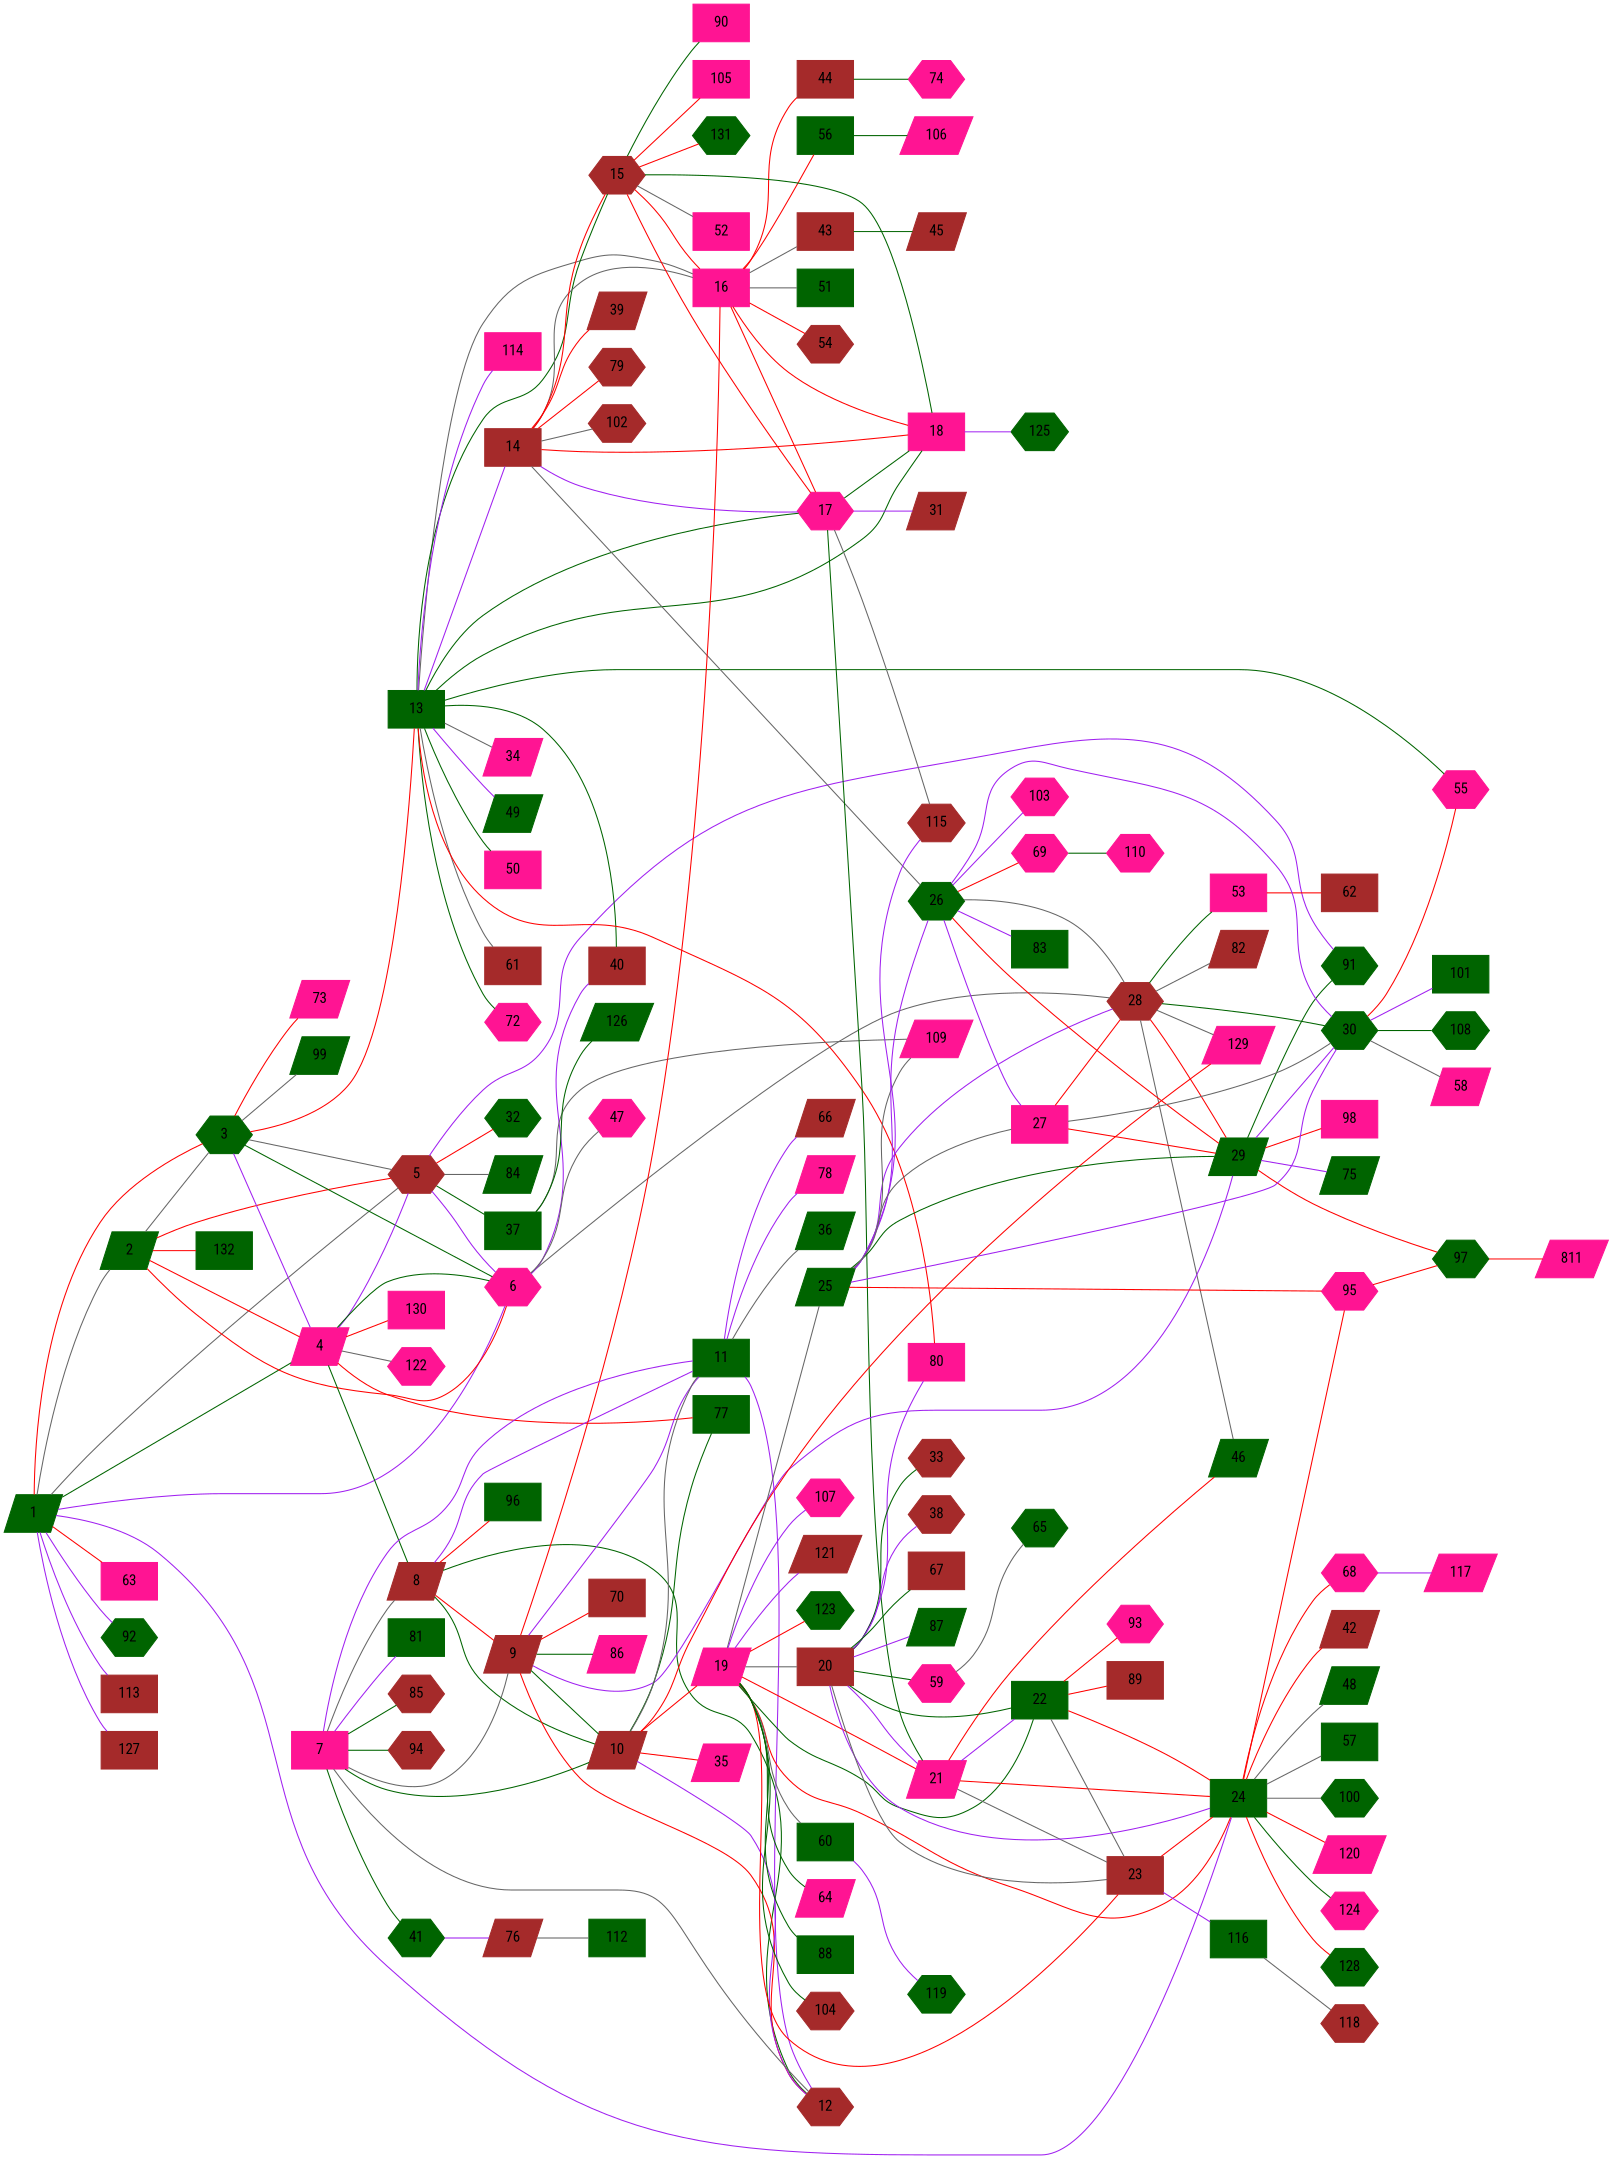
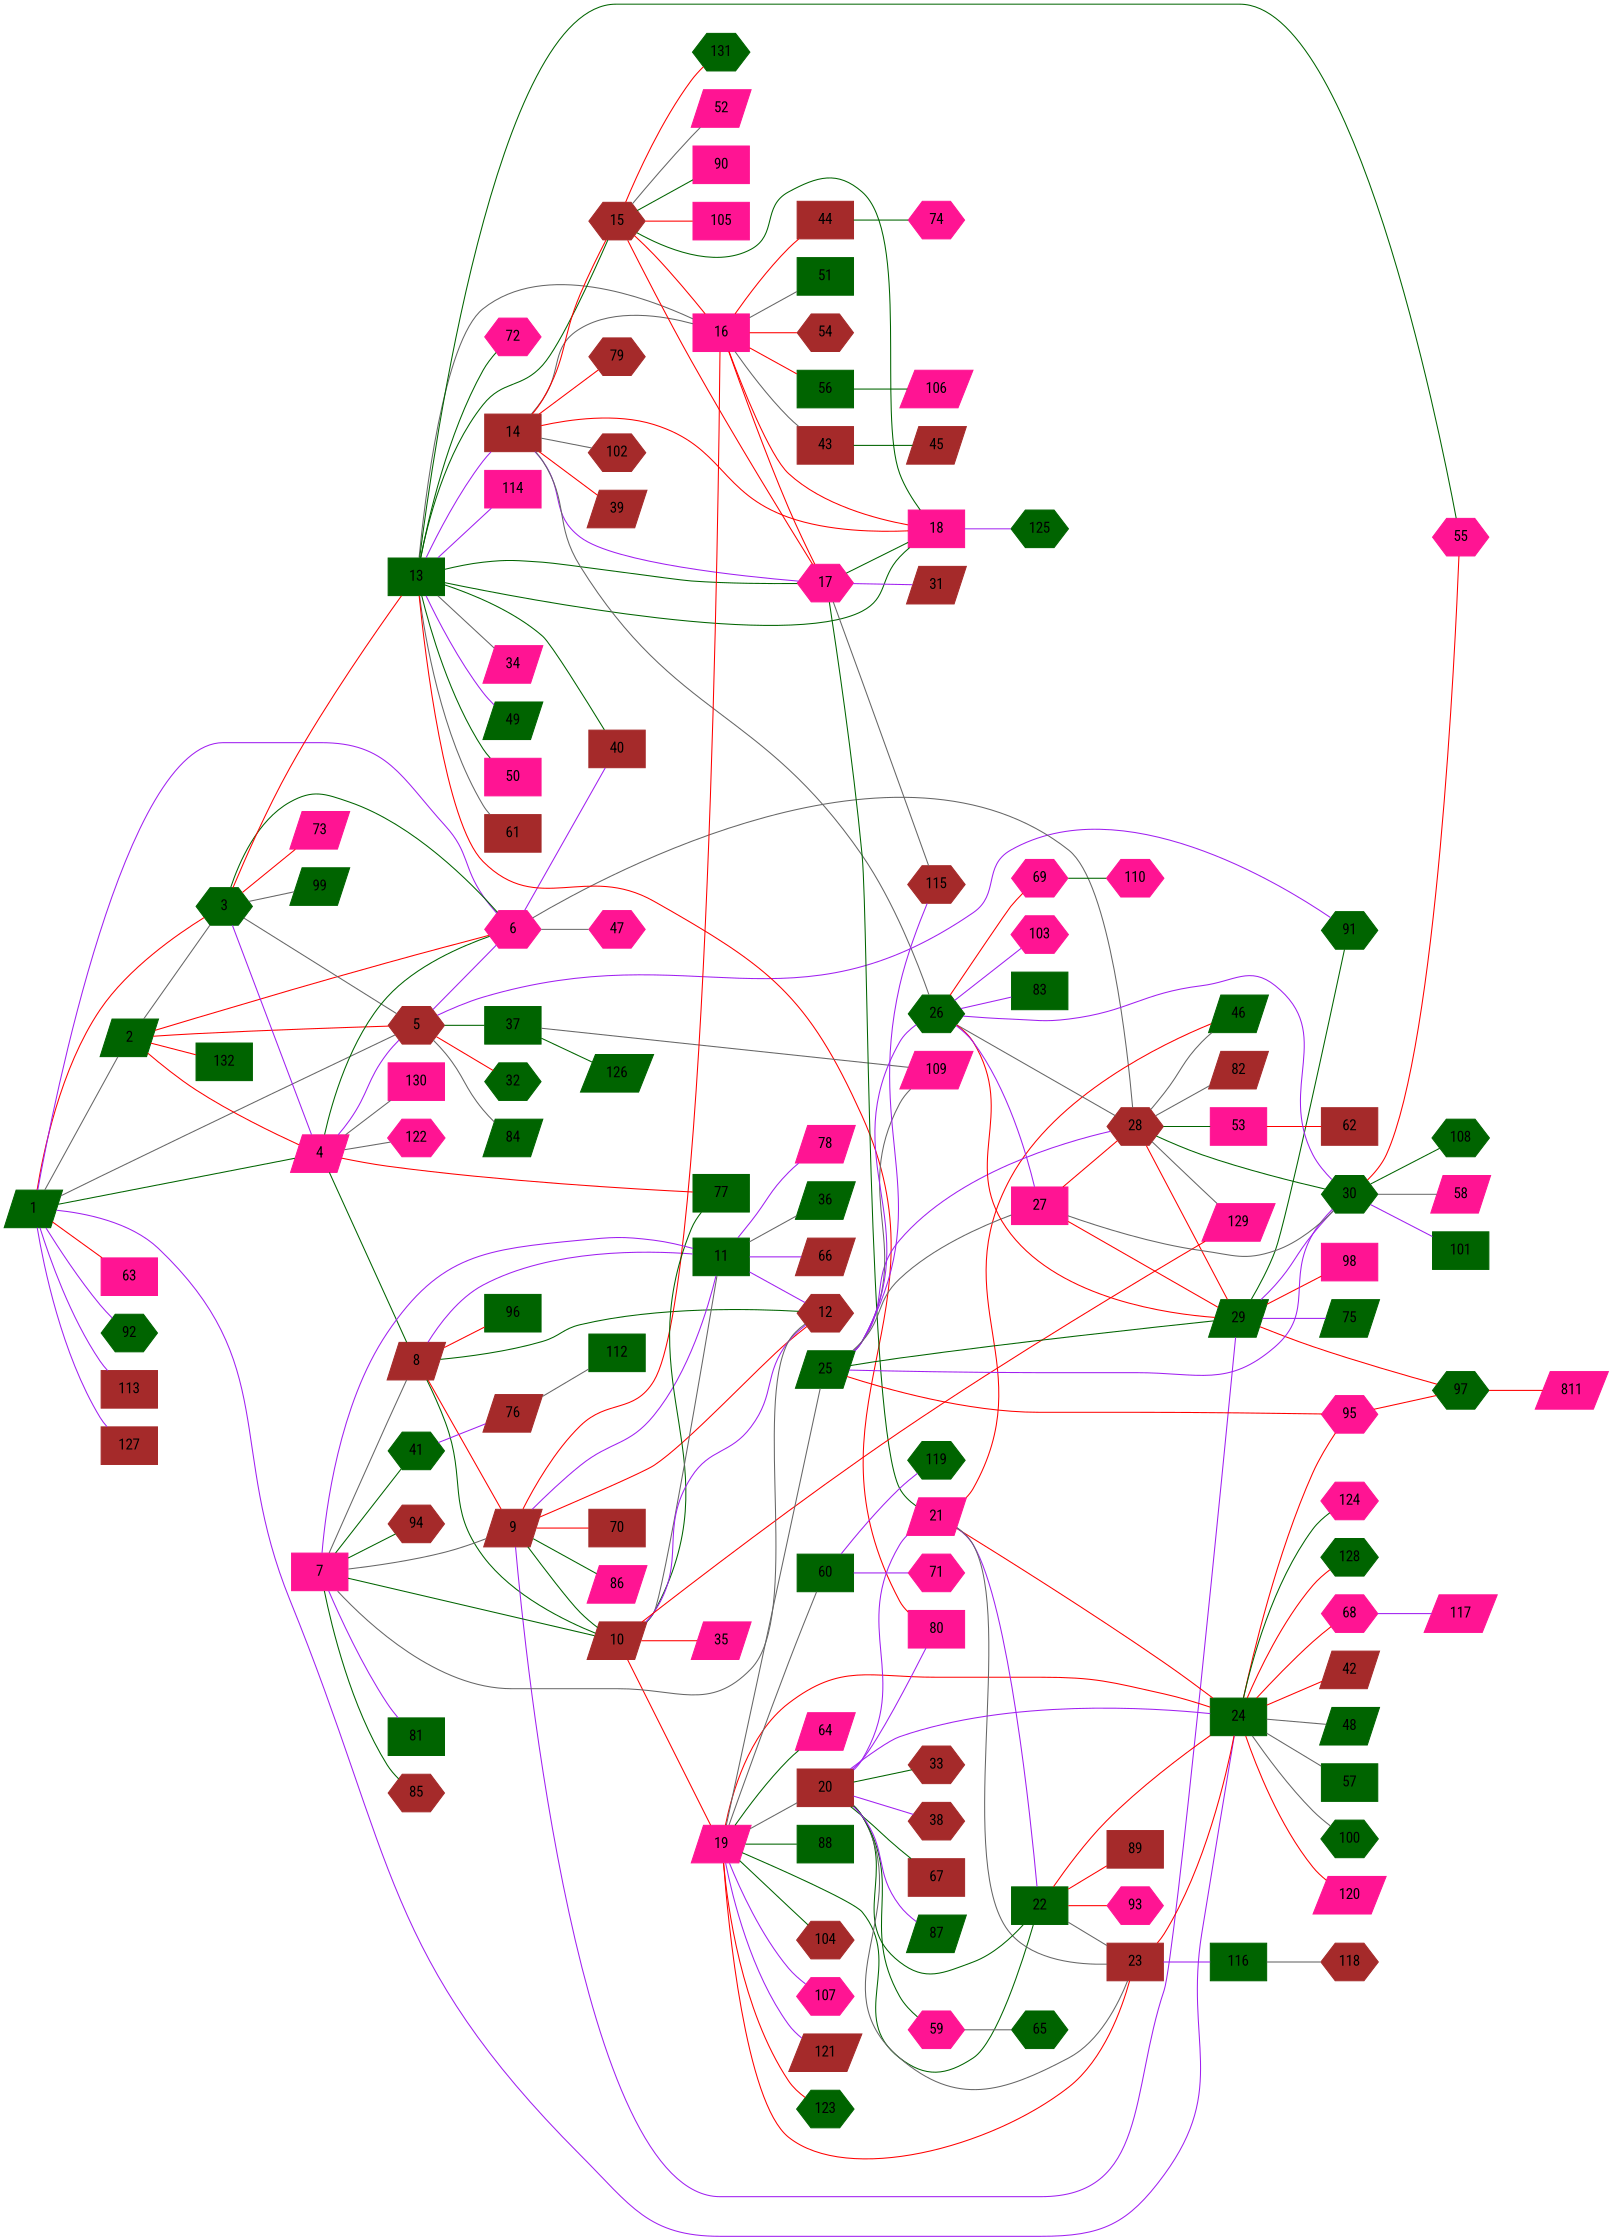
node "52": shape box -> parallelogram
edge "130" -- "4": color red -> gray40
node "71": added
edge "19" -- "21": removed
